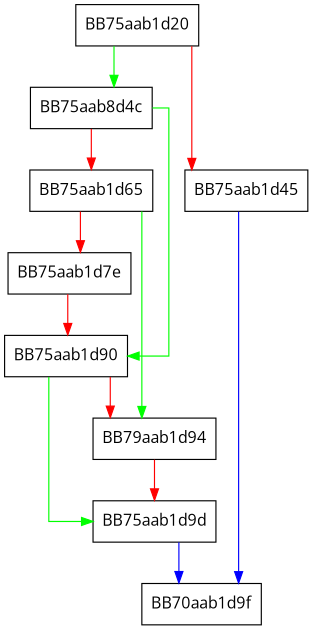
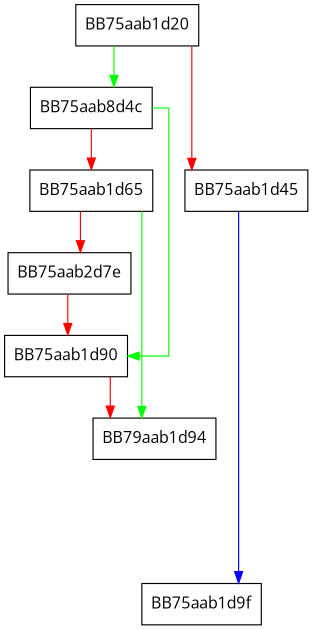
node "BB75aab1d7e": label "BB75aab1d7e" -> "BB75aab2d7e"
node "BB75aab1d9d": removed
node "BB70aab1d9f": label "BB70aab1d9f" -> "BB75aab1d9f"
